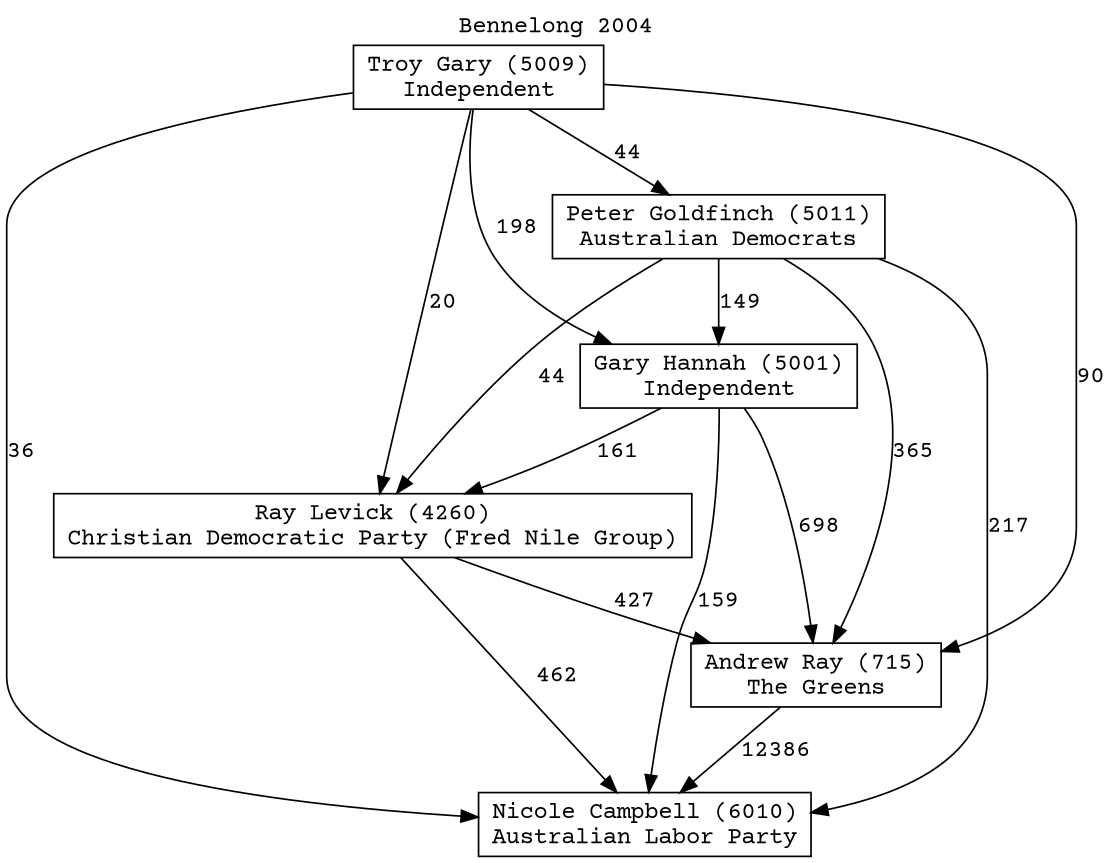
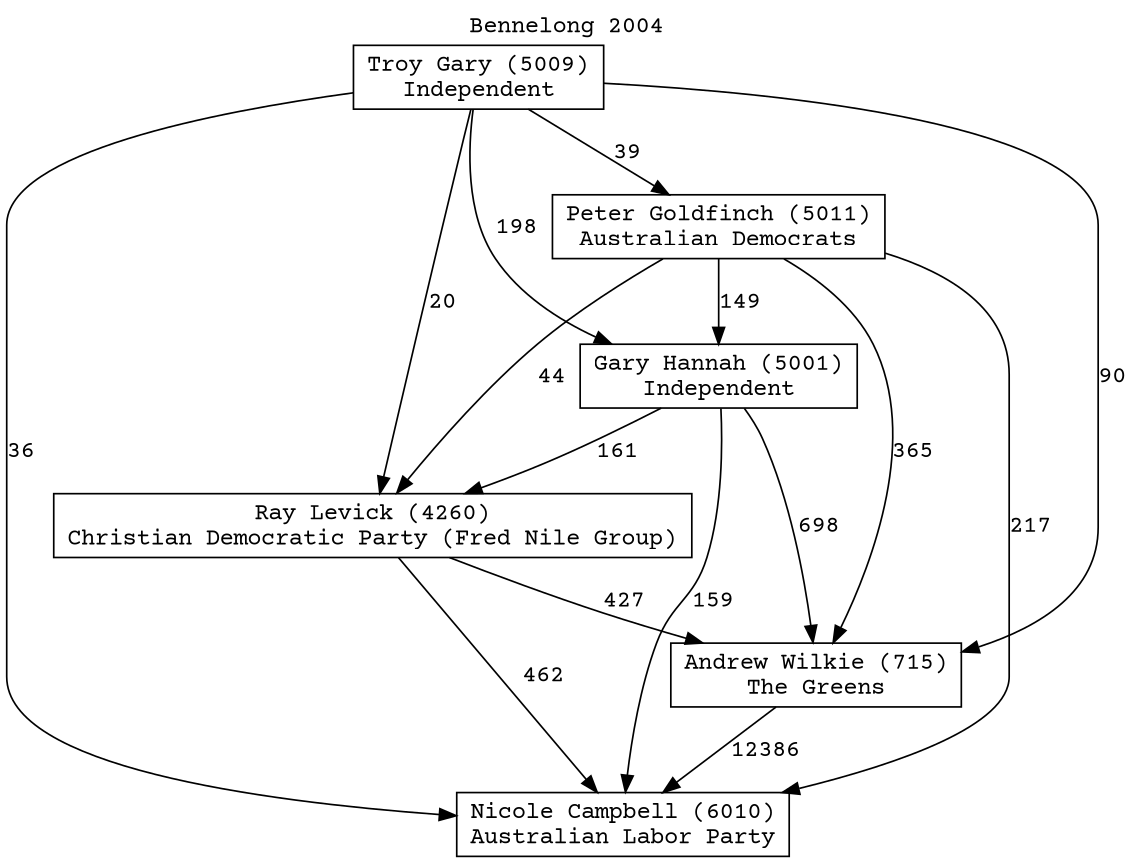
edge "Troy Gary (5009) Independent" -> "Peter Goldfinch (5011) Australian Democrats": label "44" -> "39"
node "Andrew Ray (715) The Greens": label "Andrew Ray (715) The Greens" -> "Andrew Wilkie (715) The Greens"
